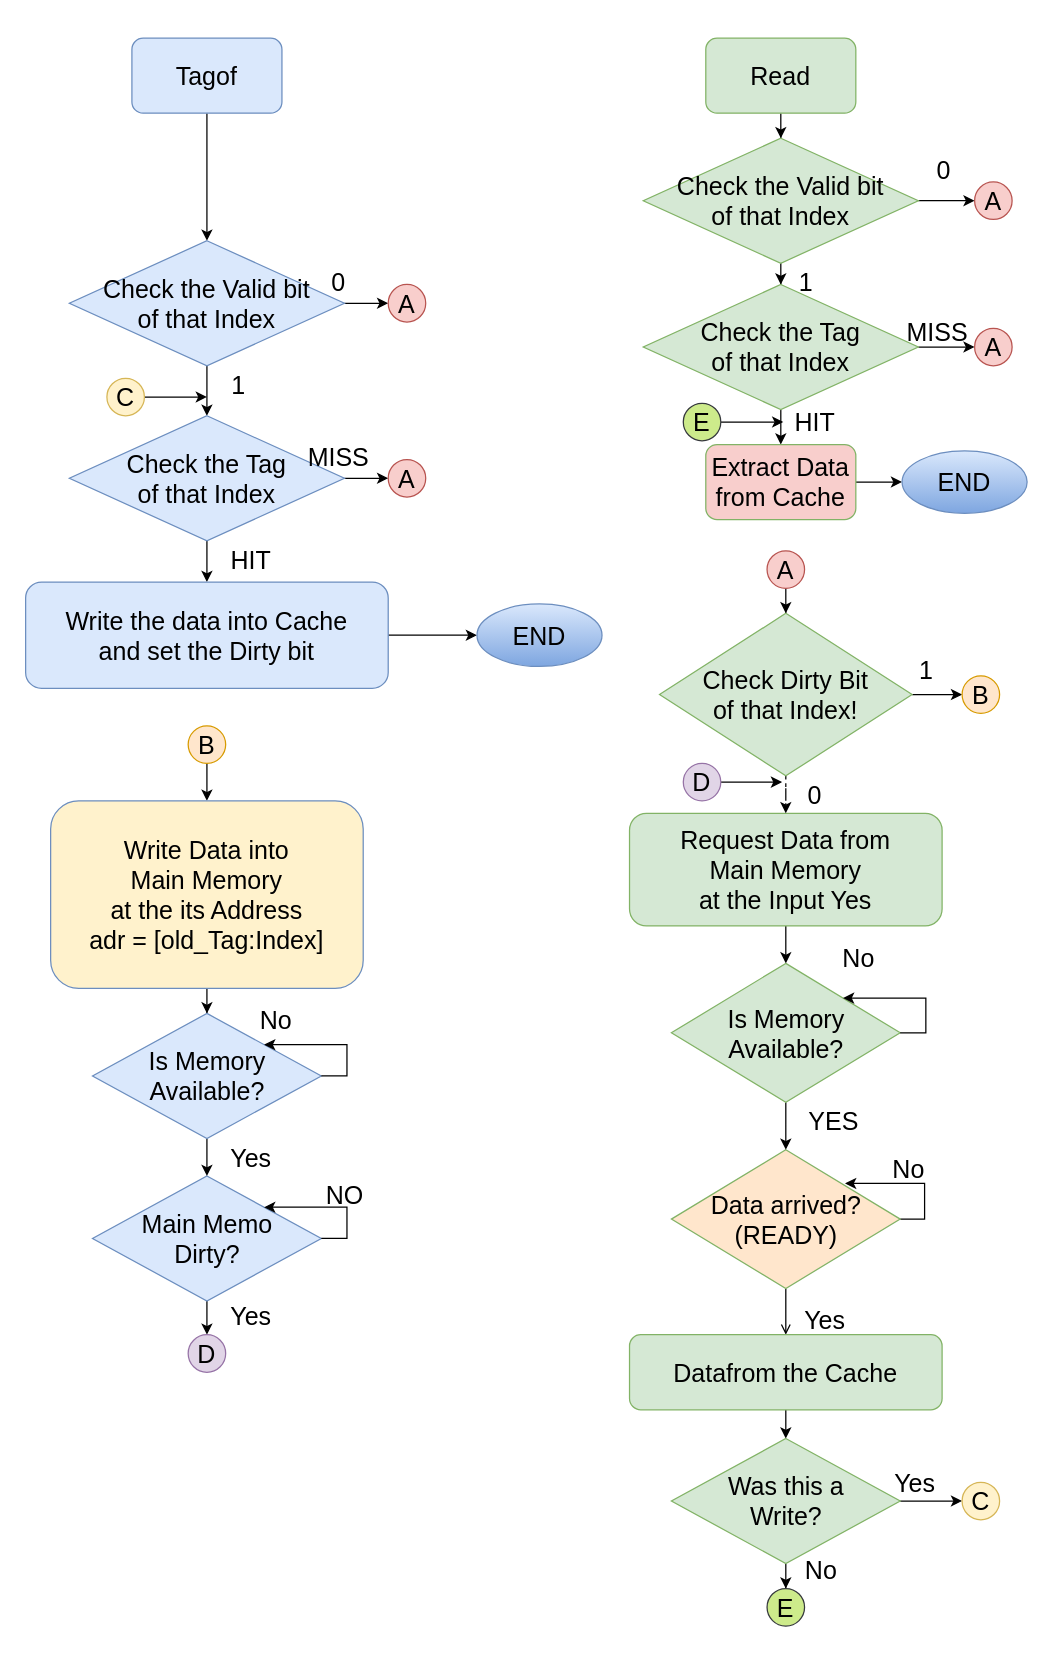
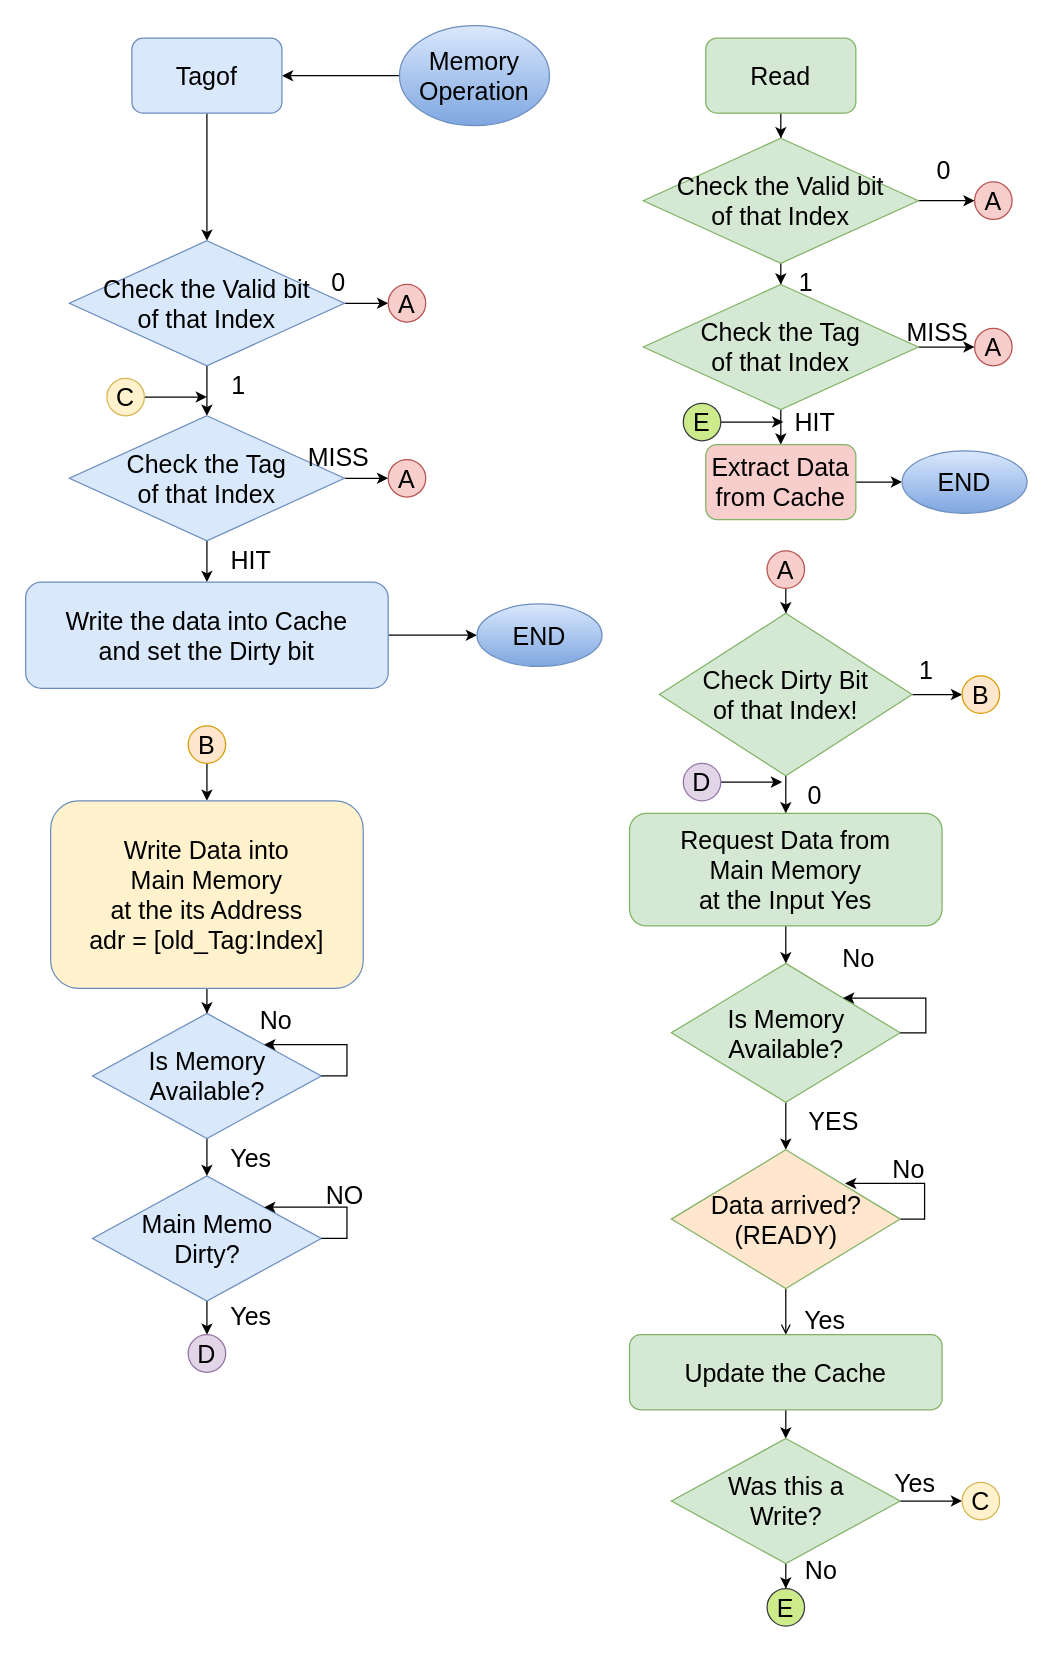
edge "MemoryOperation" -> "Tagof": added
node "MemoryOperation": added
edge "Check Dirty Bitof that Index!" -> "Request Data fromMain Memoryat the Input Yes": style dashed -> solid
node "Datafrom the Cache": label "Datafrom the Cache" -> "Update the Cache"
